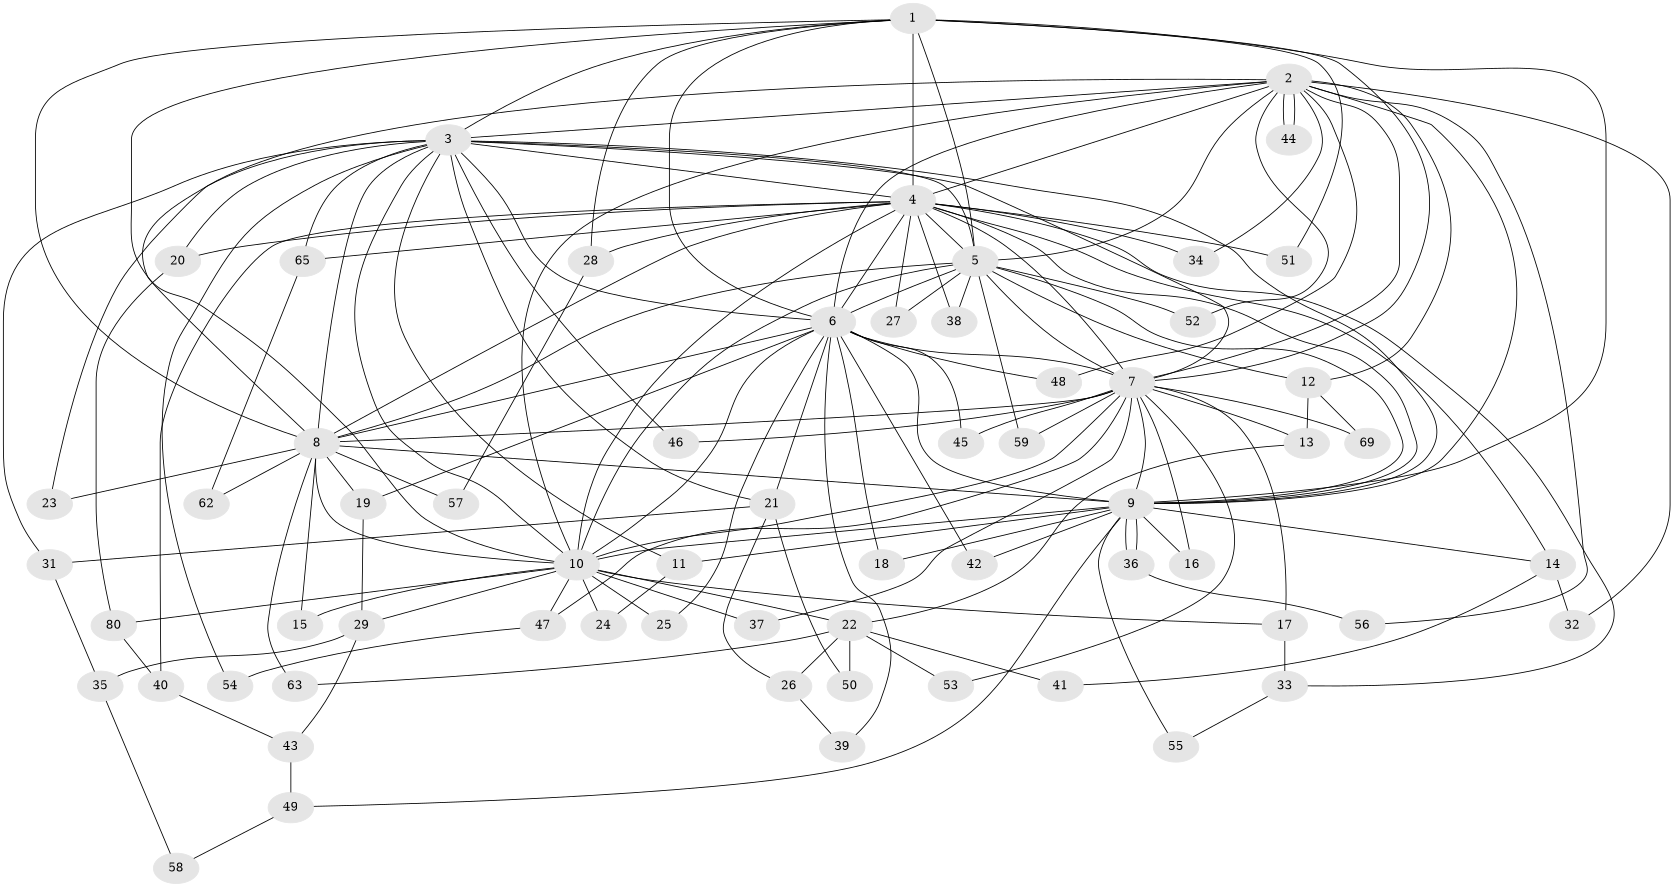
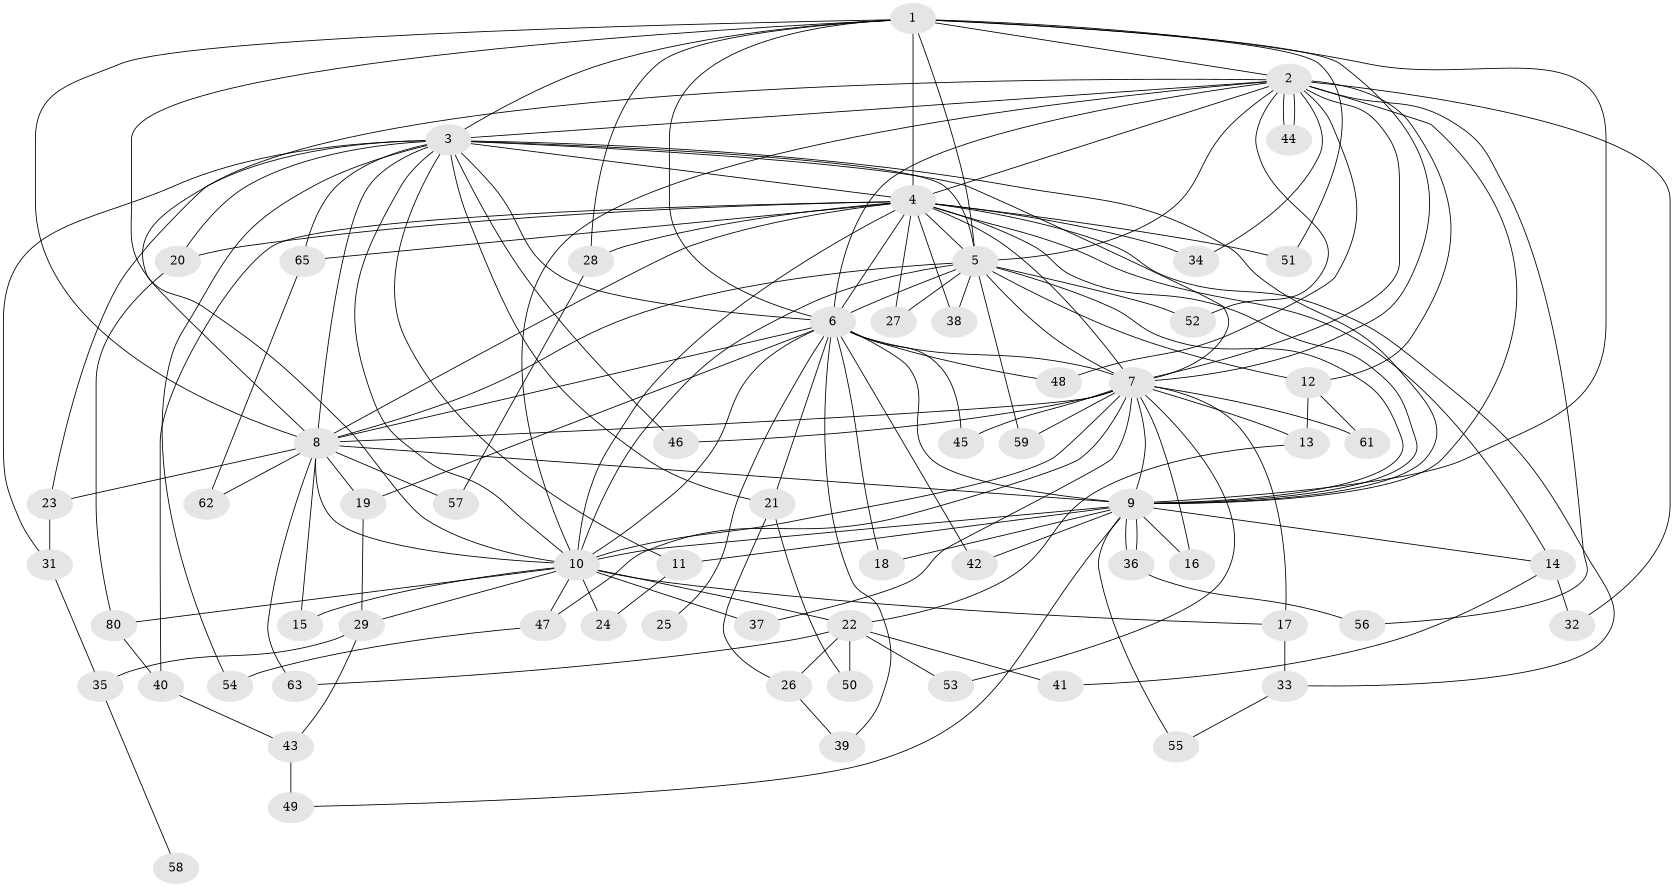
edge "1" -- "2": added
node "69": label "69" -> "61"
edge "21" -- "31": now "23" -- "31"
edge "10" -- "25": removed
edge "49" -- "58": removed
